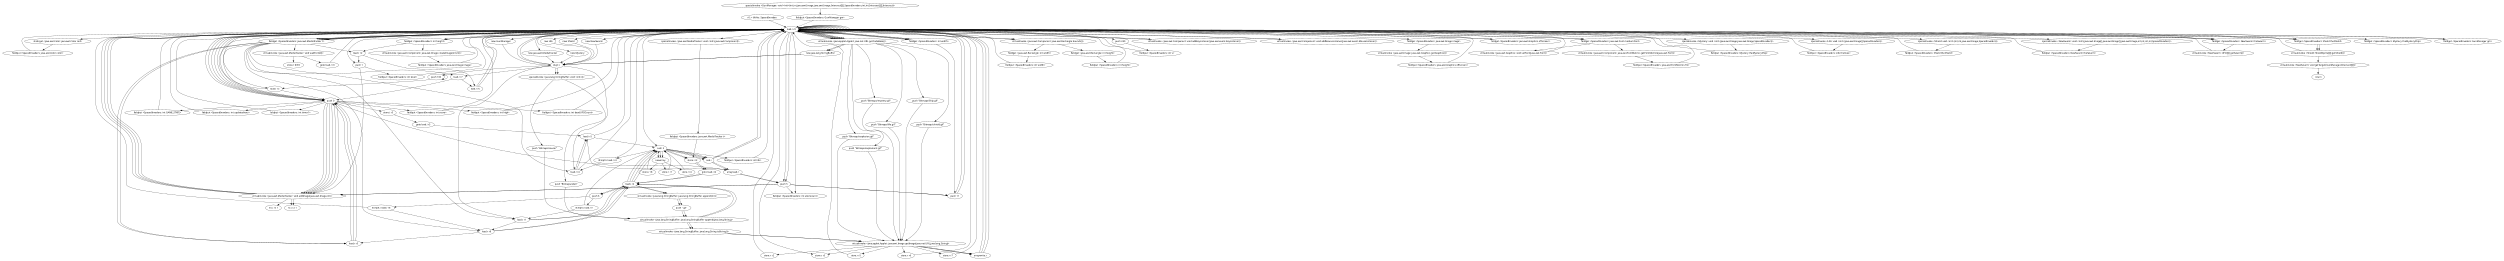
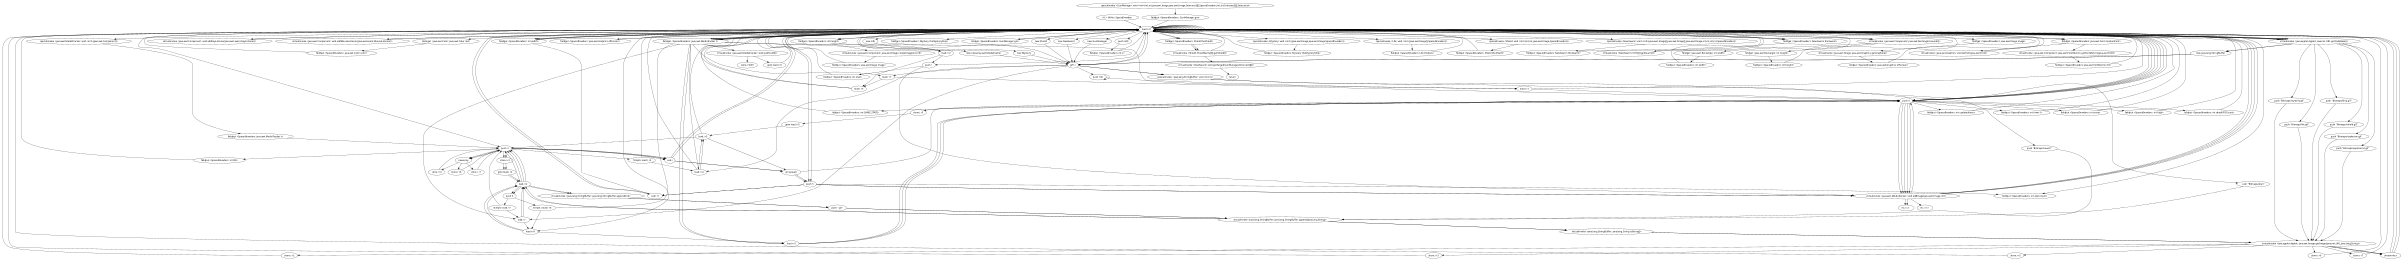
node "new java.awt.MediaTracker": label "new java.awt.MediaTracker" -> "new newarray.awt.MediaTracker"
node "dup1.r": label "dup1.r" -> "gif1.r"
edge "fieldput <SpacedInvaders: java.awt.MediaTracker t>" -> "store.i r2": now "fieldput <SpacedInvaders: java.awt.MediaTracker t>" -> "push 3"
edge "load.r r0" -> "store.r r3": reversed
